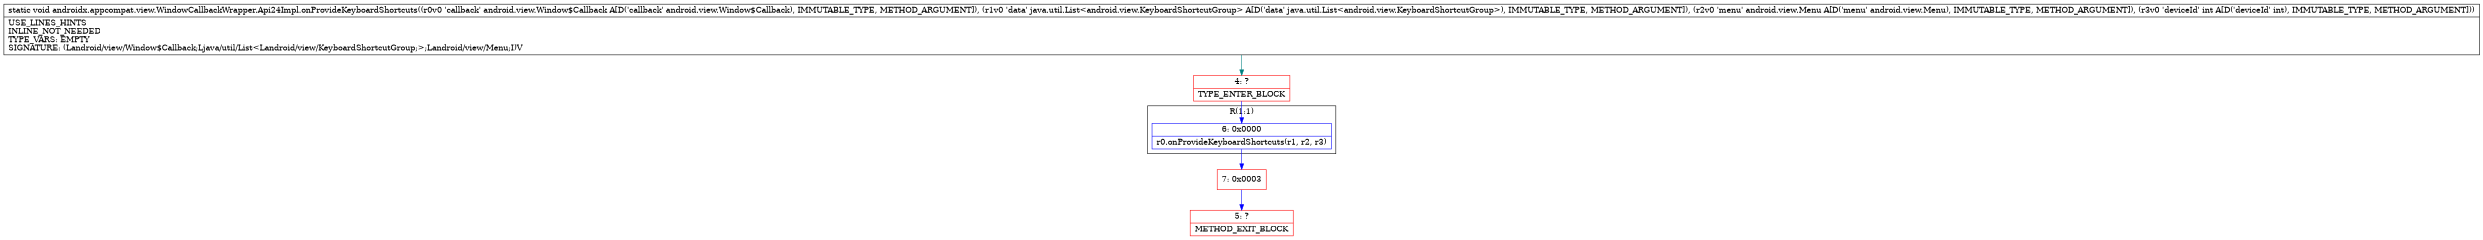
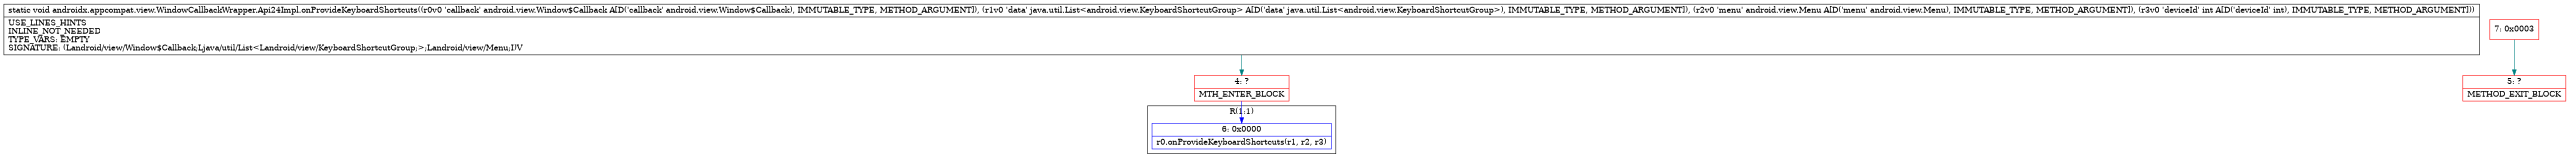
node "4: ?": text "TYPE_ENTER_BLOCK" -> "MTH_ENTER_BLOCK"
edge "6: 0x0000" -> "7: 0x0003": removed
edge "7: 0x0003" -> "5: ?": color blue -> teal
